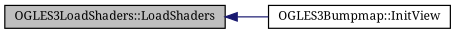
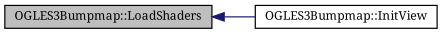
node "OGLES3LoadShaders::LoadShaders": label "OGLES3LoadShaders::LoadShaders" -> "OGLES3Bumpmap::LoadShaders"
